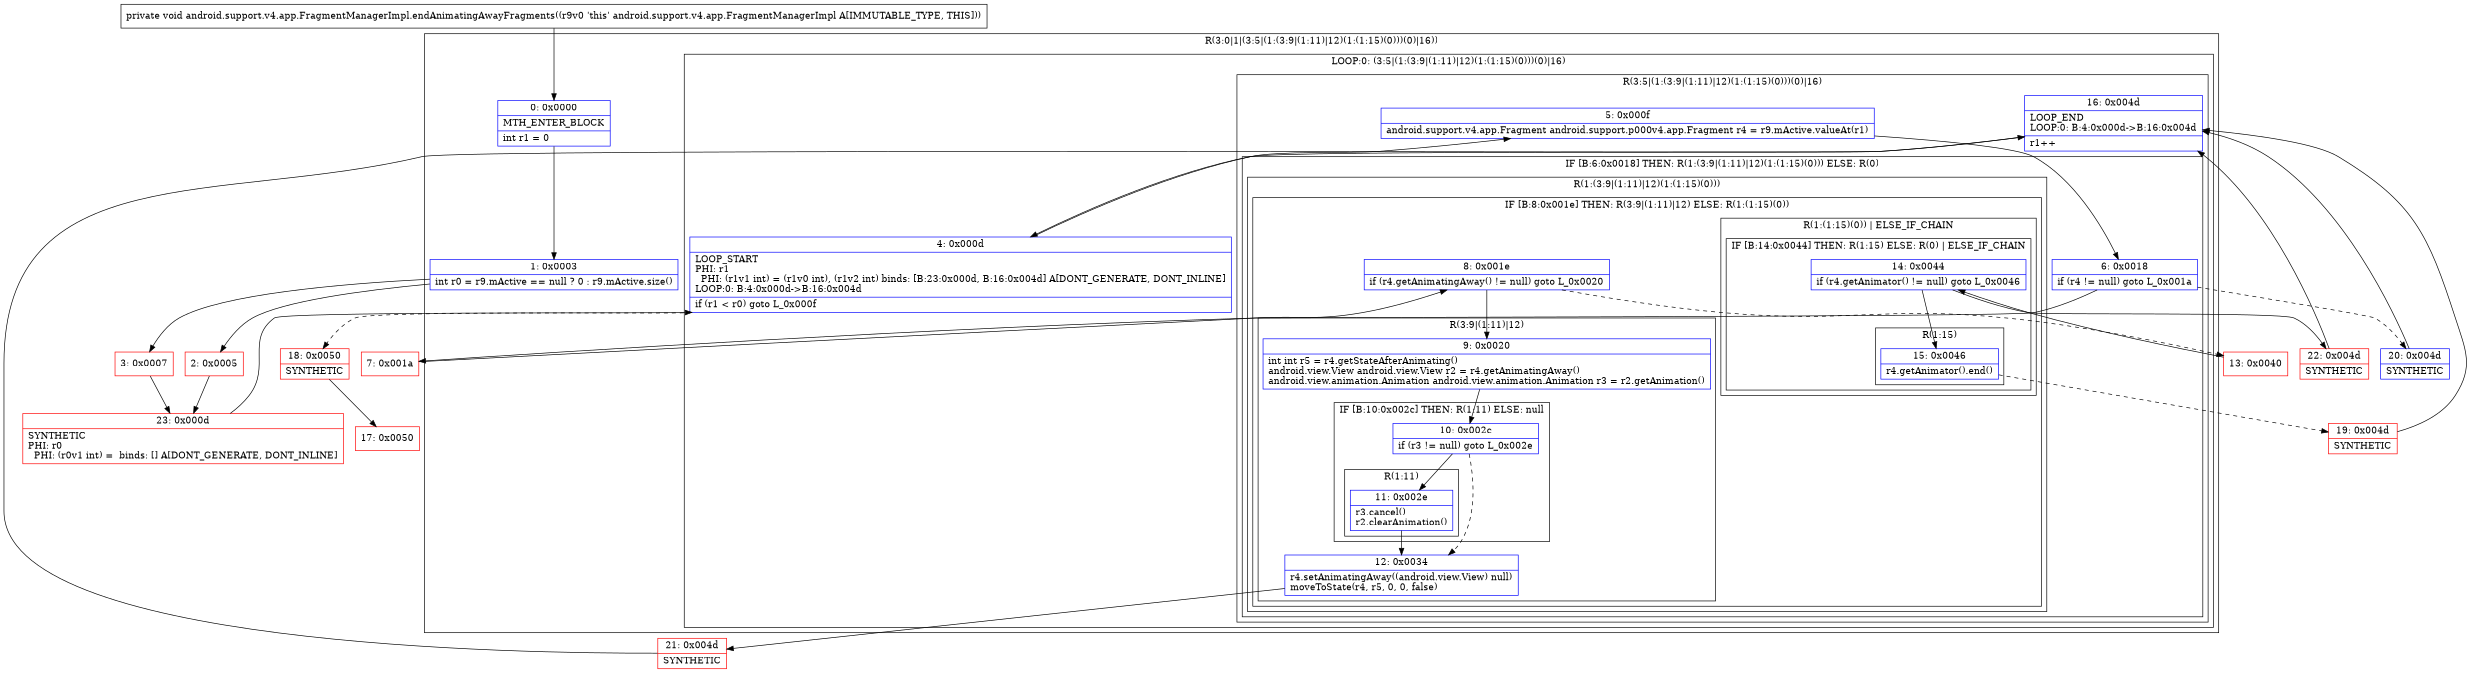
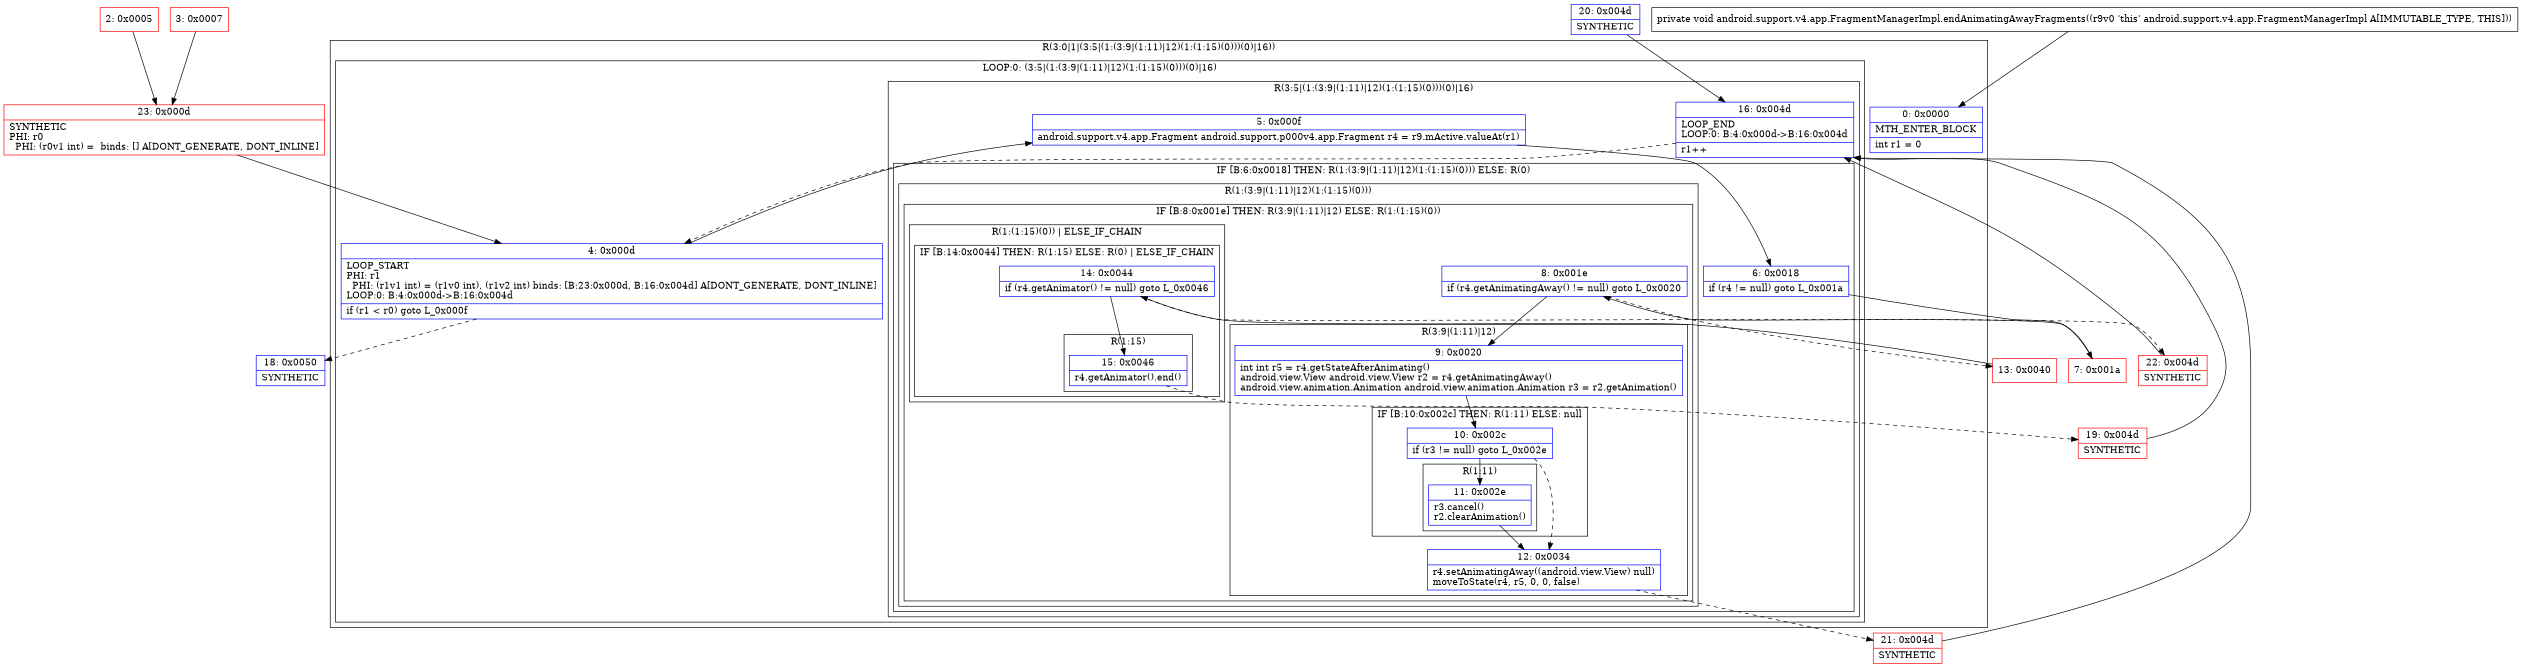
edge "16: 0x004d" -> "4: 0x000d": style solid -> dashed
node "1: 0x0003": removed
edge "6: 0x0018" -> "20: 0x004d": removed
edge "14: 0x0044" -> "22: 0x004d": style solid -> dashed
node "18: 0x0050": color red -> blue
node "17: 0x0050": removed
edge "12: 0x0034" -> "21: 0x004d": style solid -> dashed
